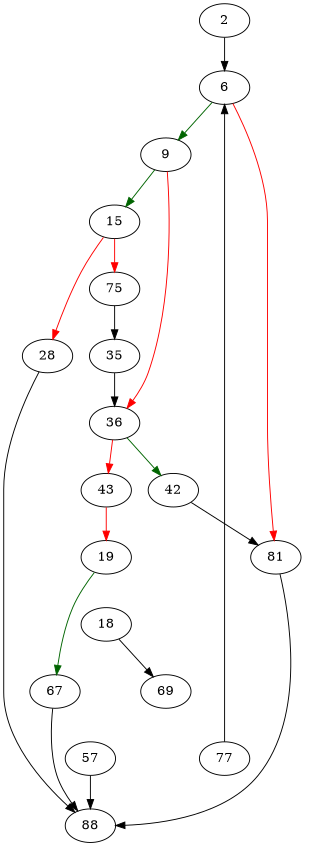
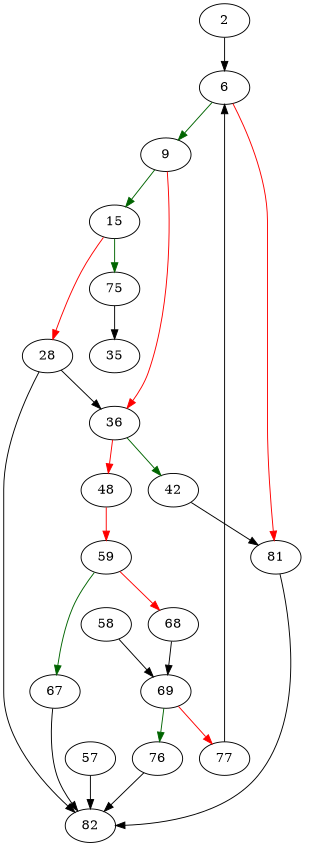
edge "15" -> "75": color red -> darkgreen
edge "35" -> "36": now "28" -> "36"
node "43": label "43" -> "48"
node "19": label "19" -> "59"
node "18": label "18" -> "58"
node "68": added
edge "69" -> "77": added
node "76": added
node "88": label "88" -> "82"
